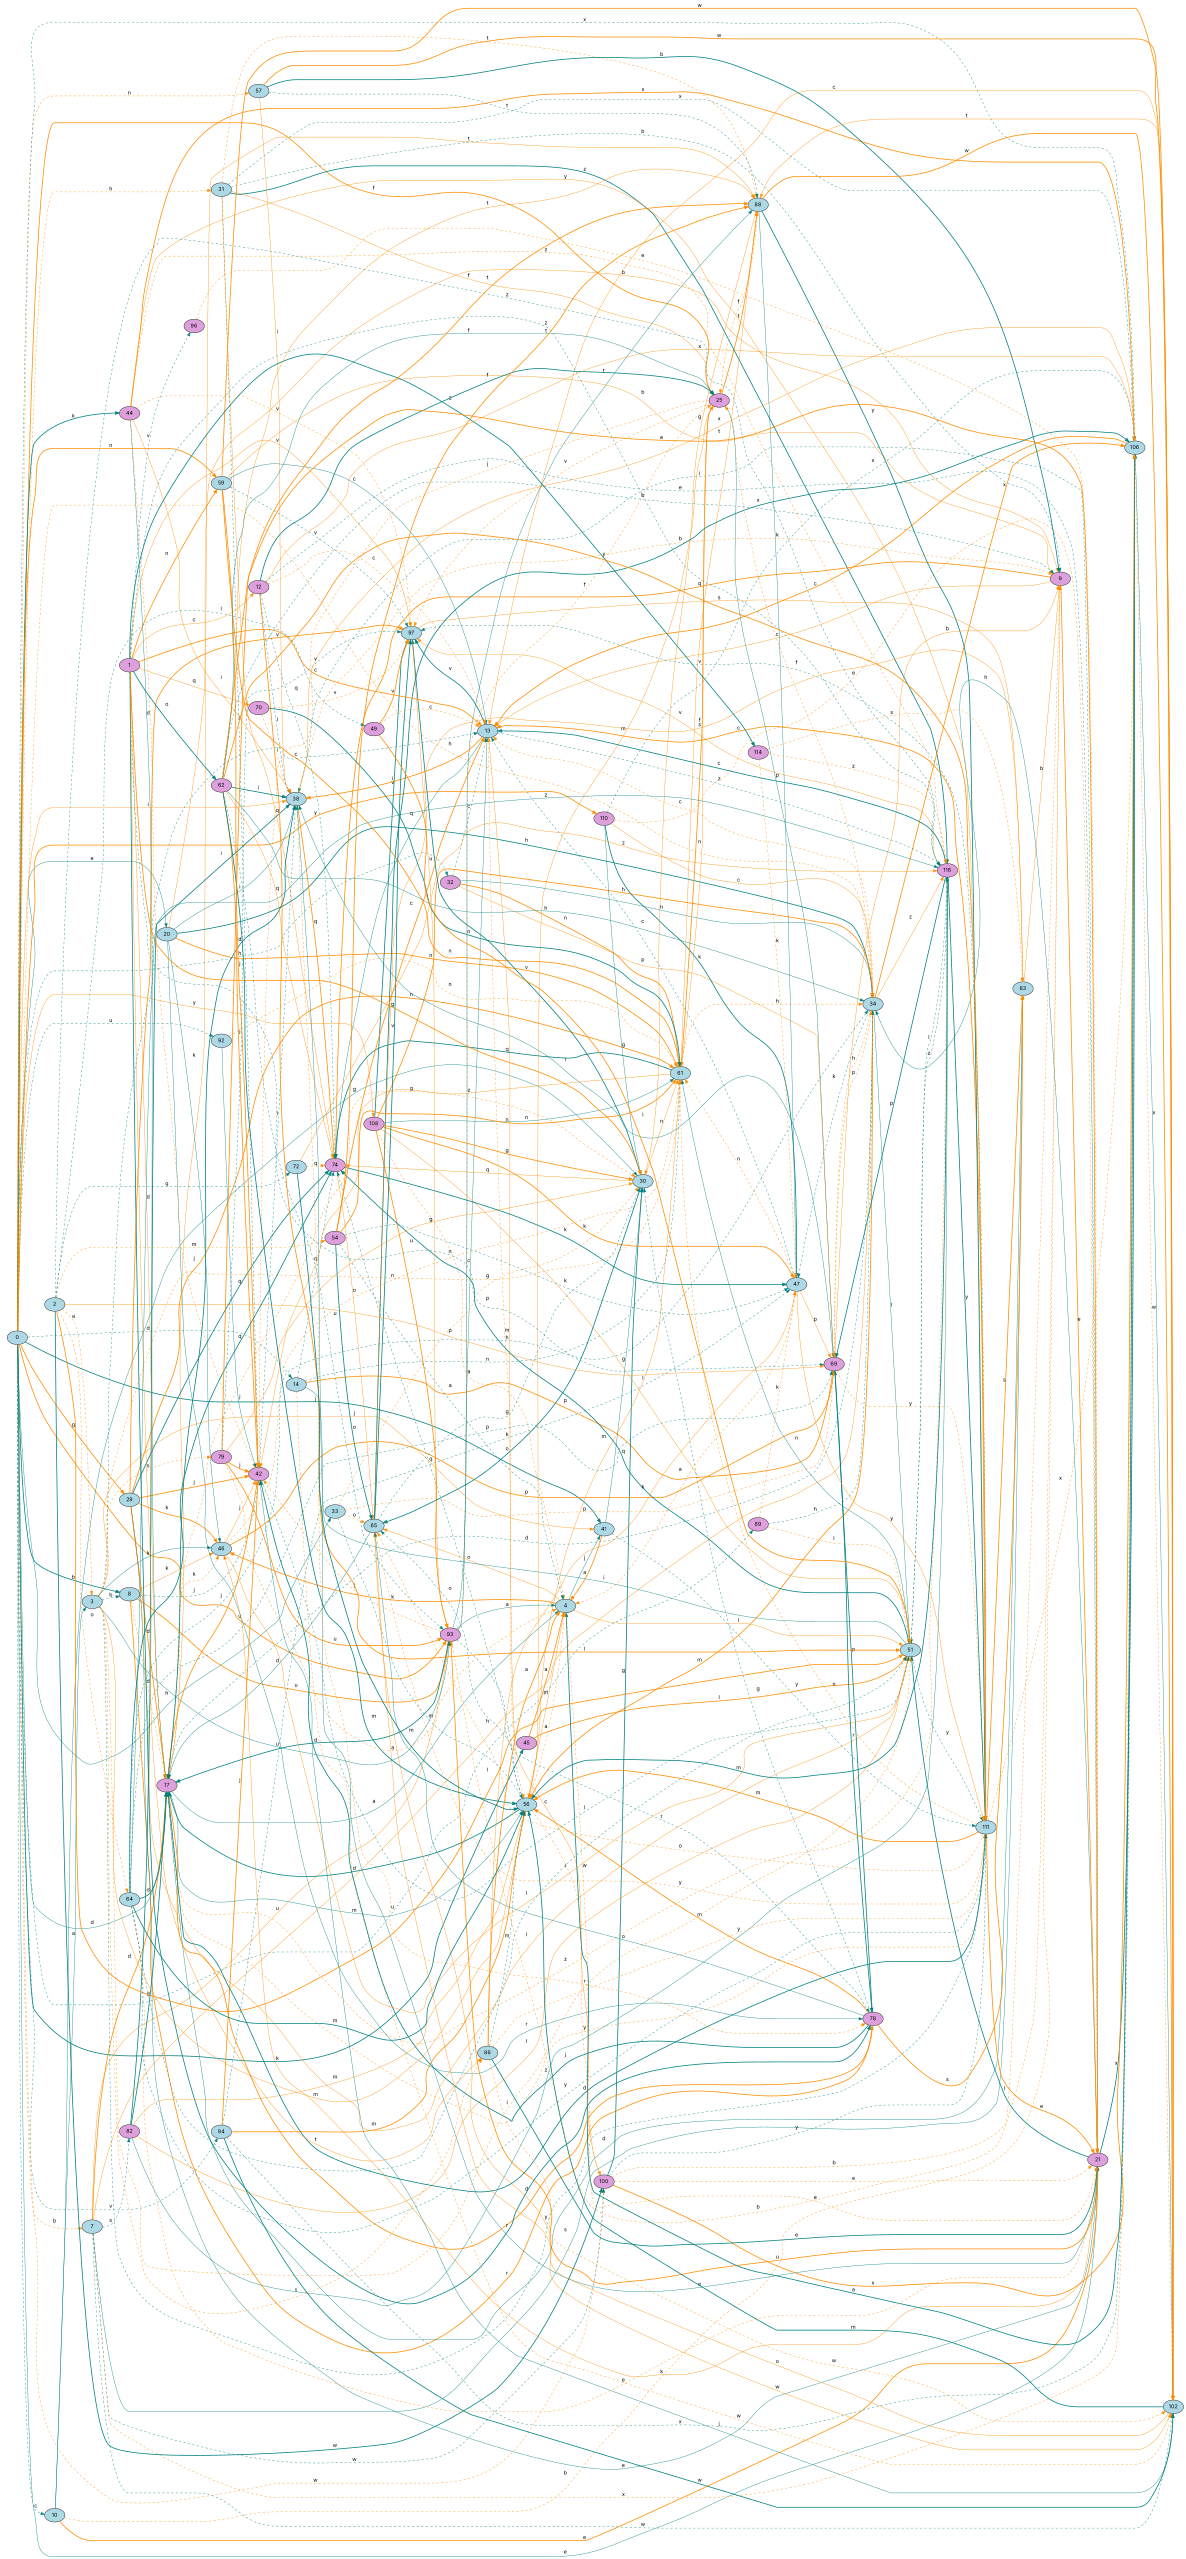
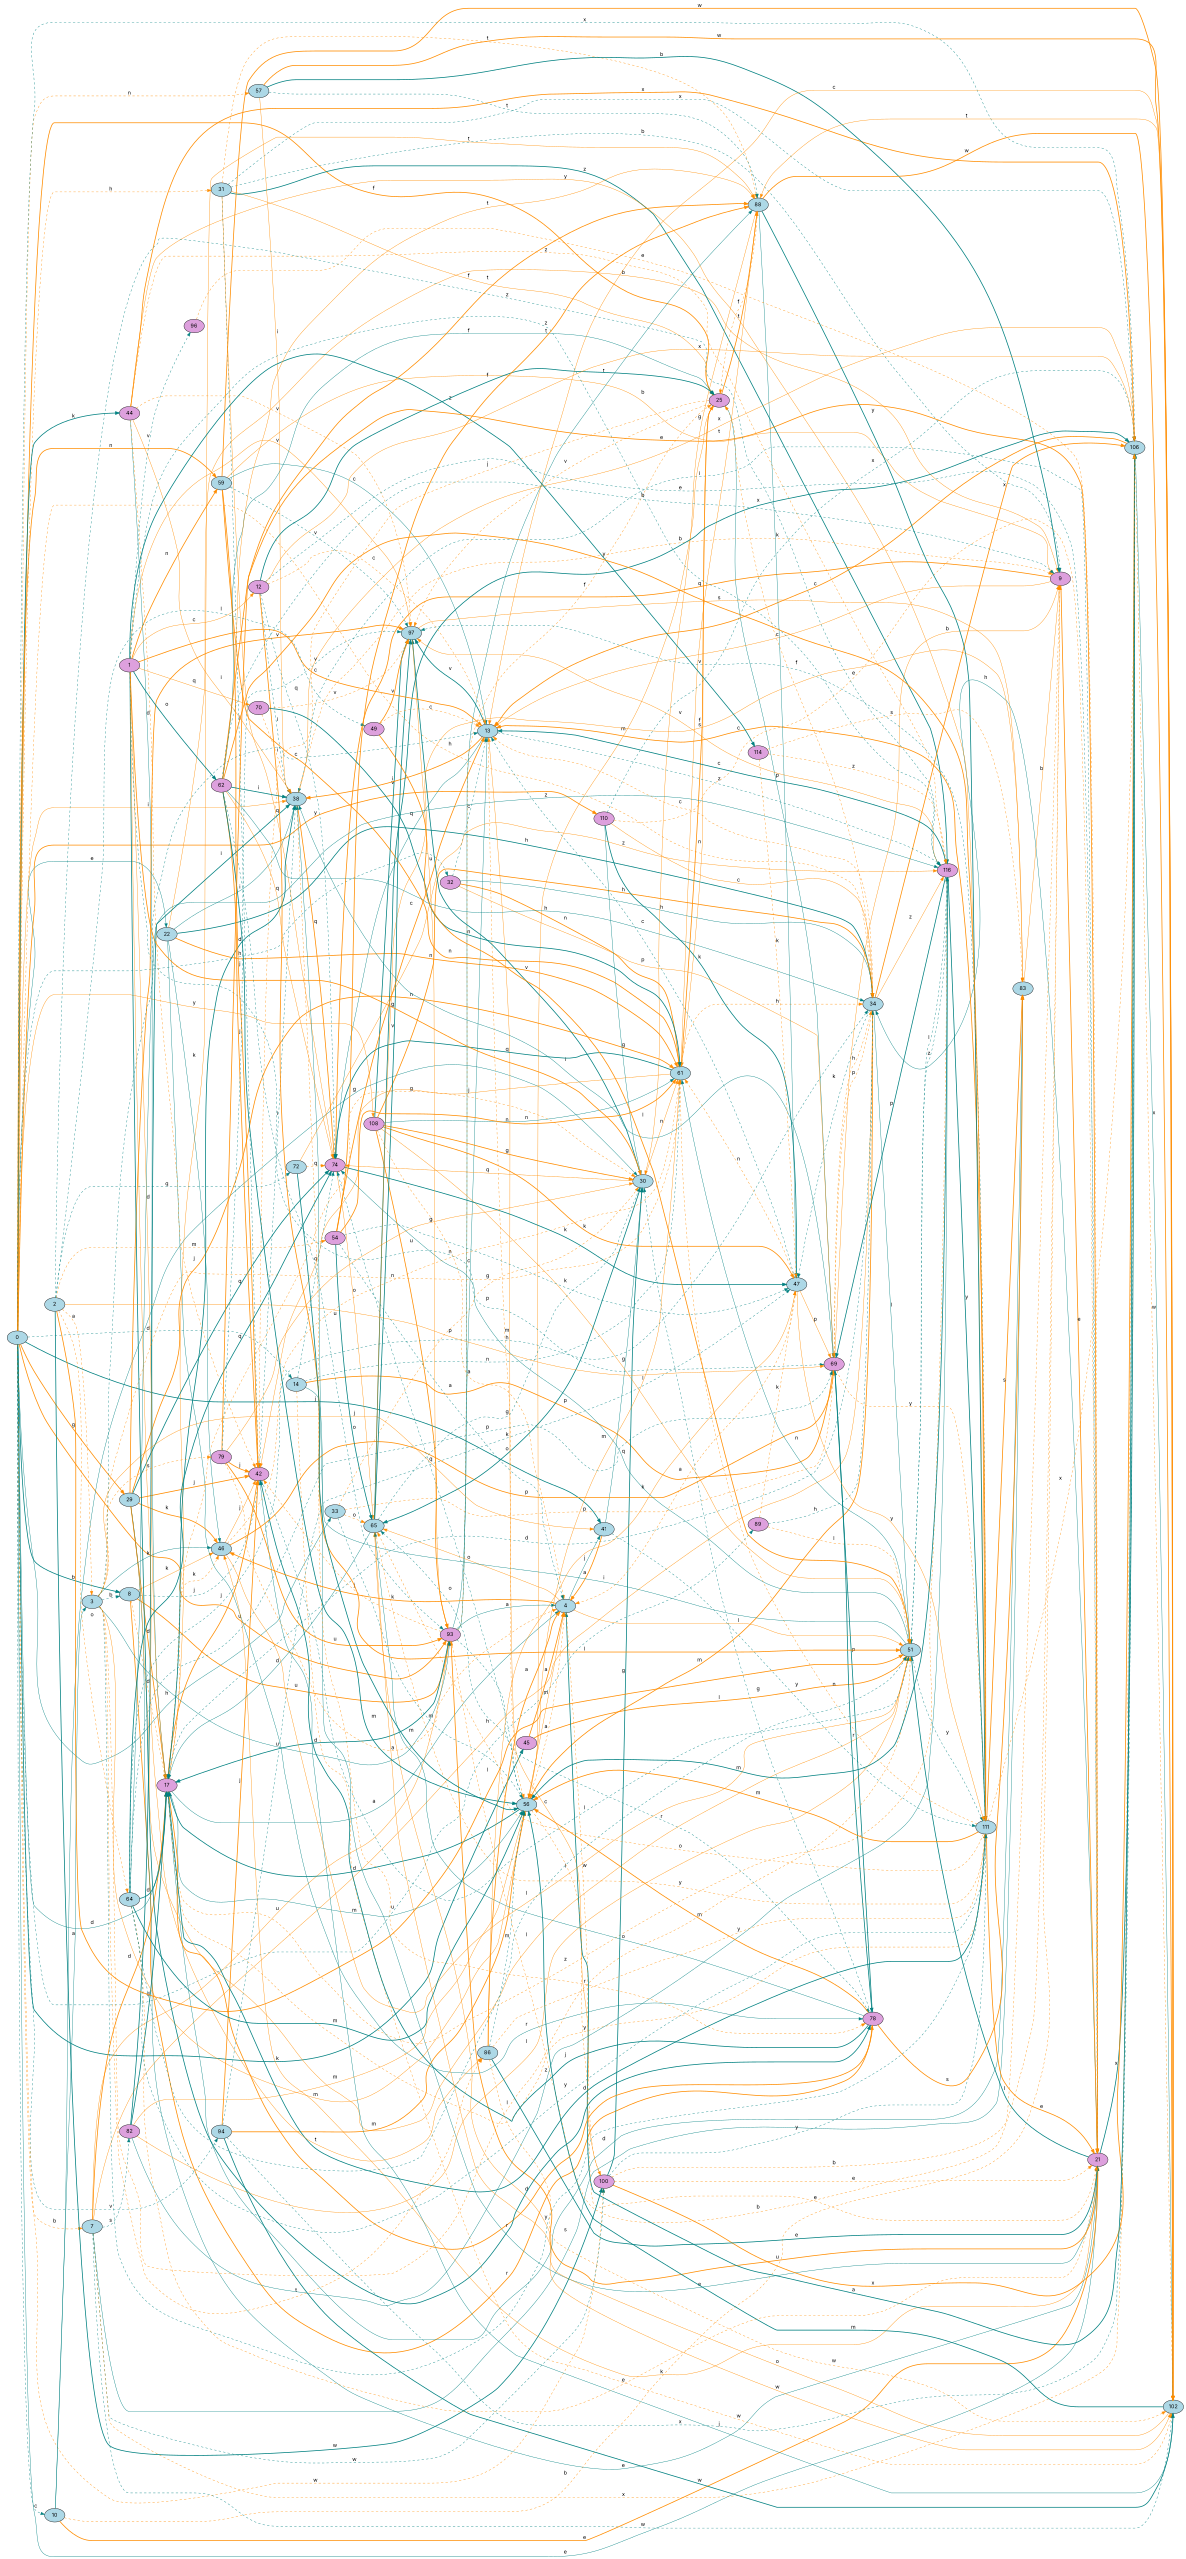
node "20": label "20" -> "22"
node "92": removed
edge "61" -> "42": label "z" -> "j"
edge "51" -> "74": style bold -> solid
